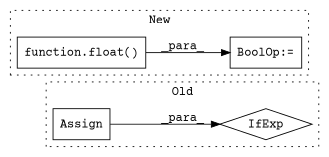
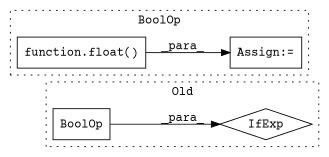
cluster "New": label "New" -> "BoolOp"
node "BoolOp:=": label "BoolOp:=" -> "Assign:="
node "Assign": label "Assign" -> "BoolOp"
